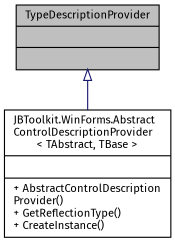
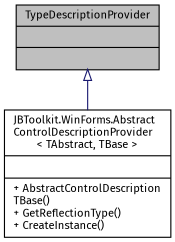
node "JBToolkit.WinForms.Abstract": text "Provider()" -> "TBase()"
